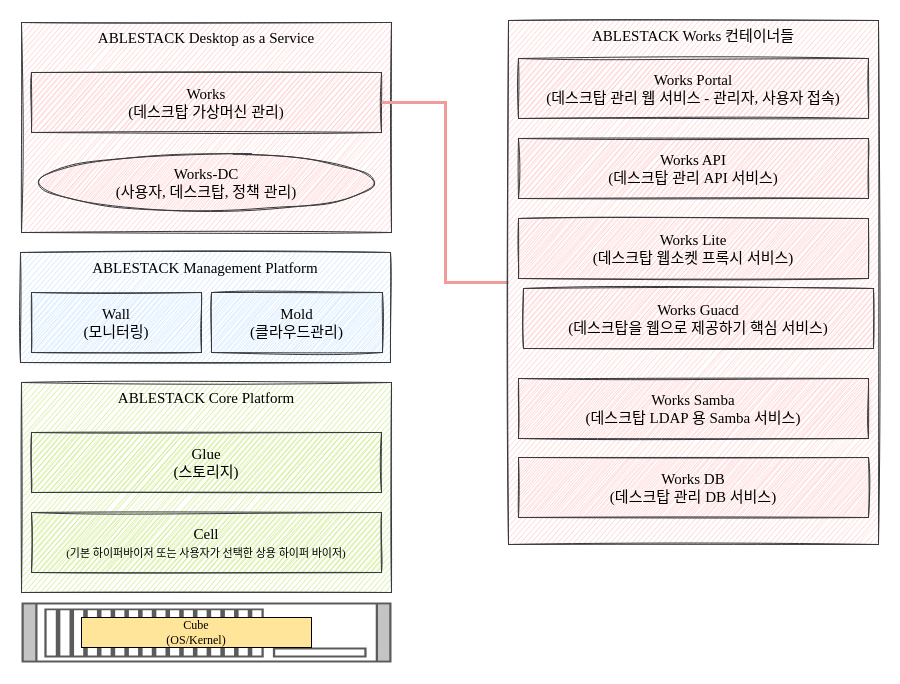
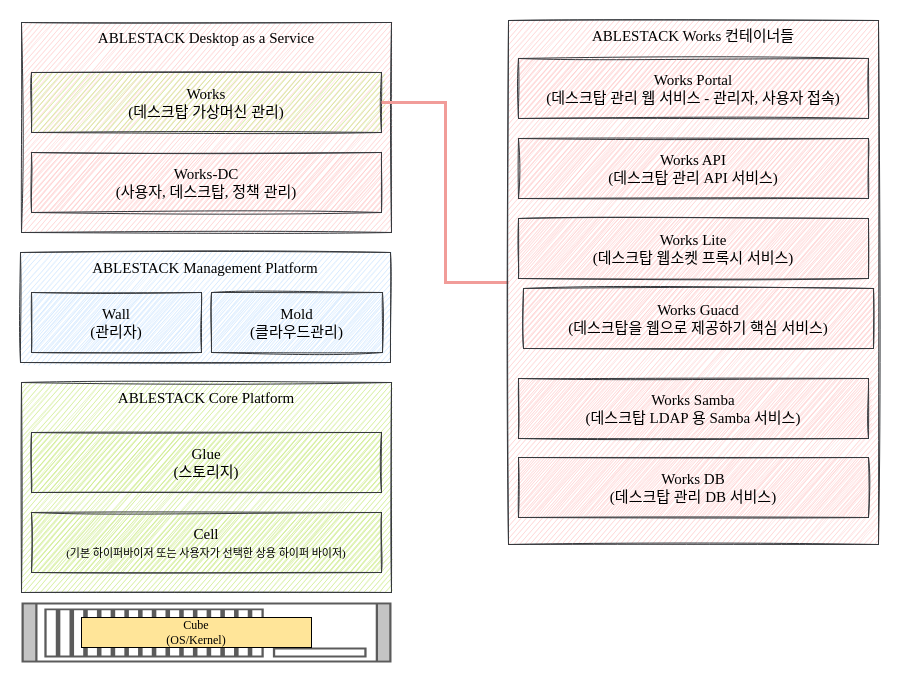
node "Works (데스크탑 가상머신 관리)": fillcolor #ffcccc -> #cdeb8b
node "Works-DC (사용자, 데스크탑, 정책 관리)": shape ellipse -> rectangle
node "Wall (모니터링)": label "Wall (모니터링)" -> "Wall (관리자)"
